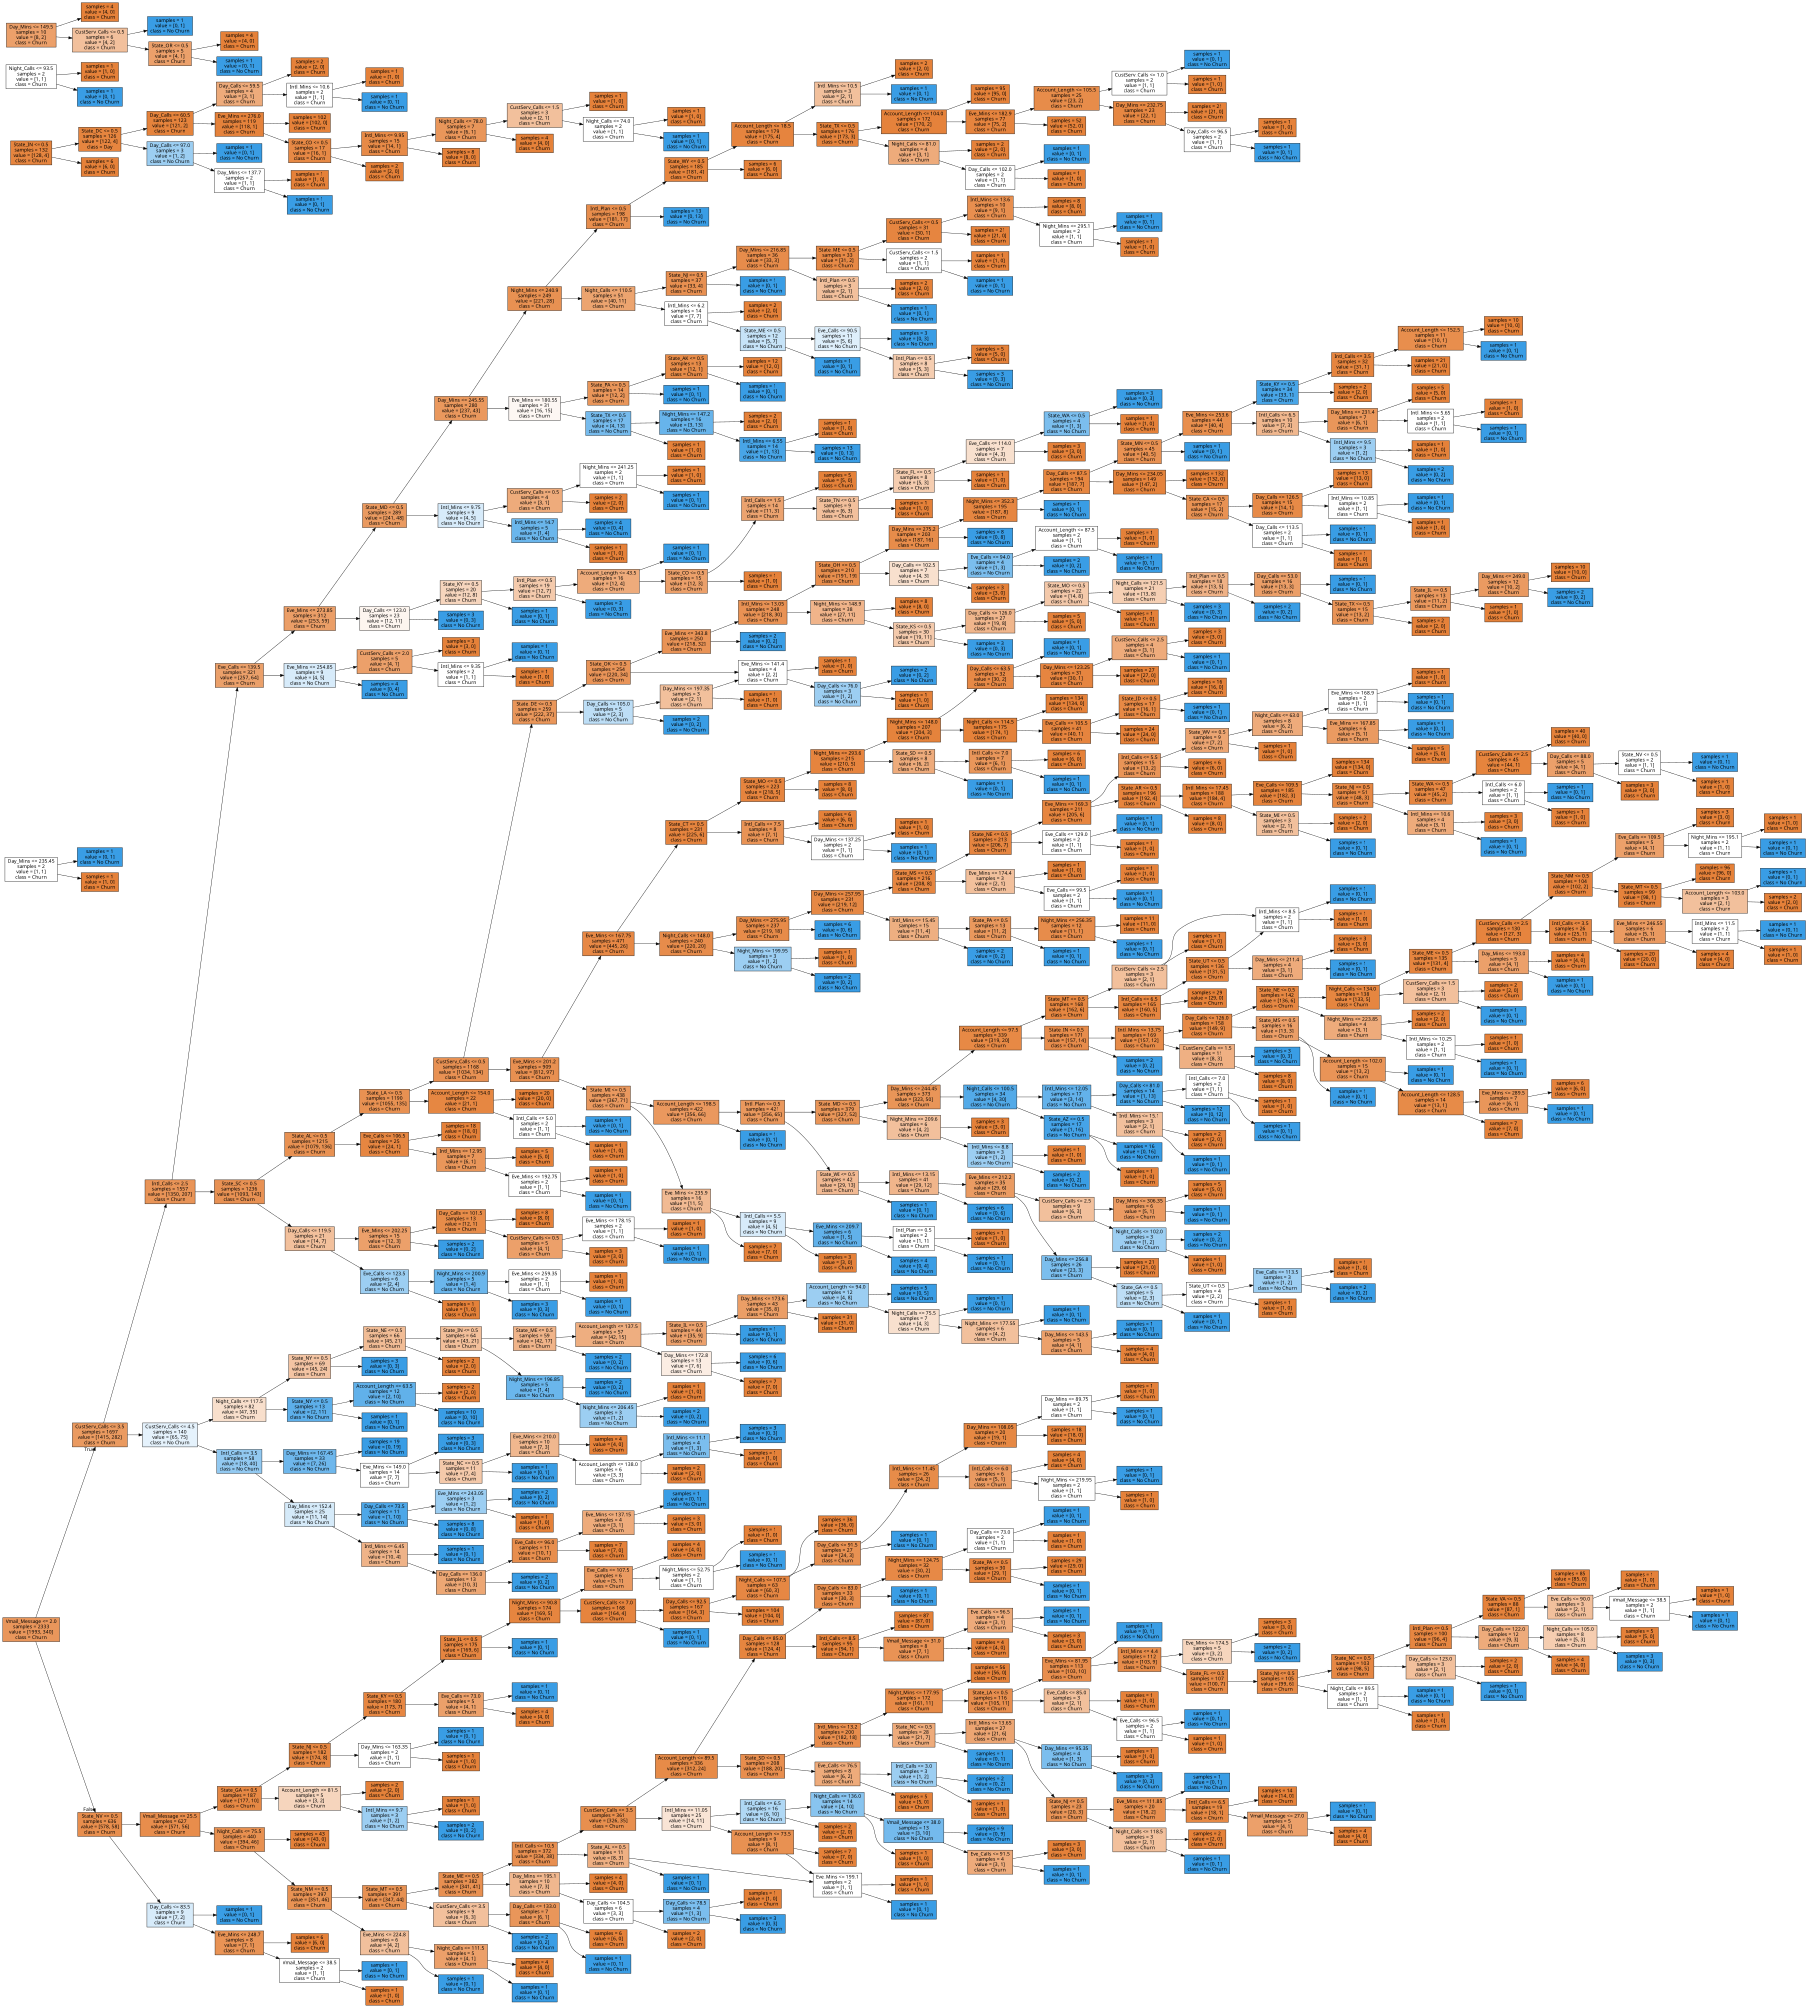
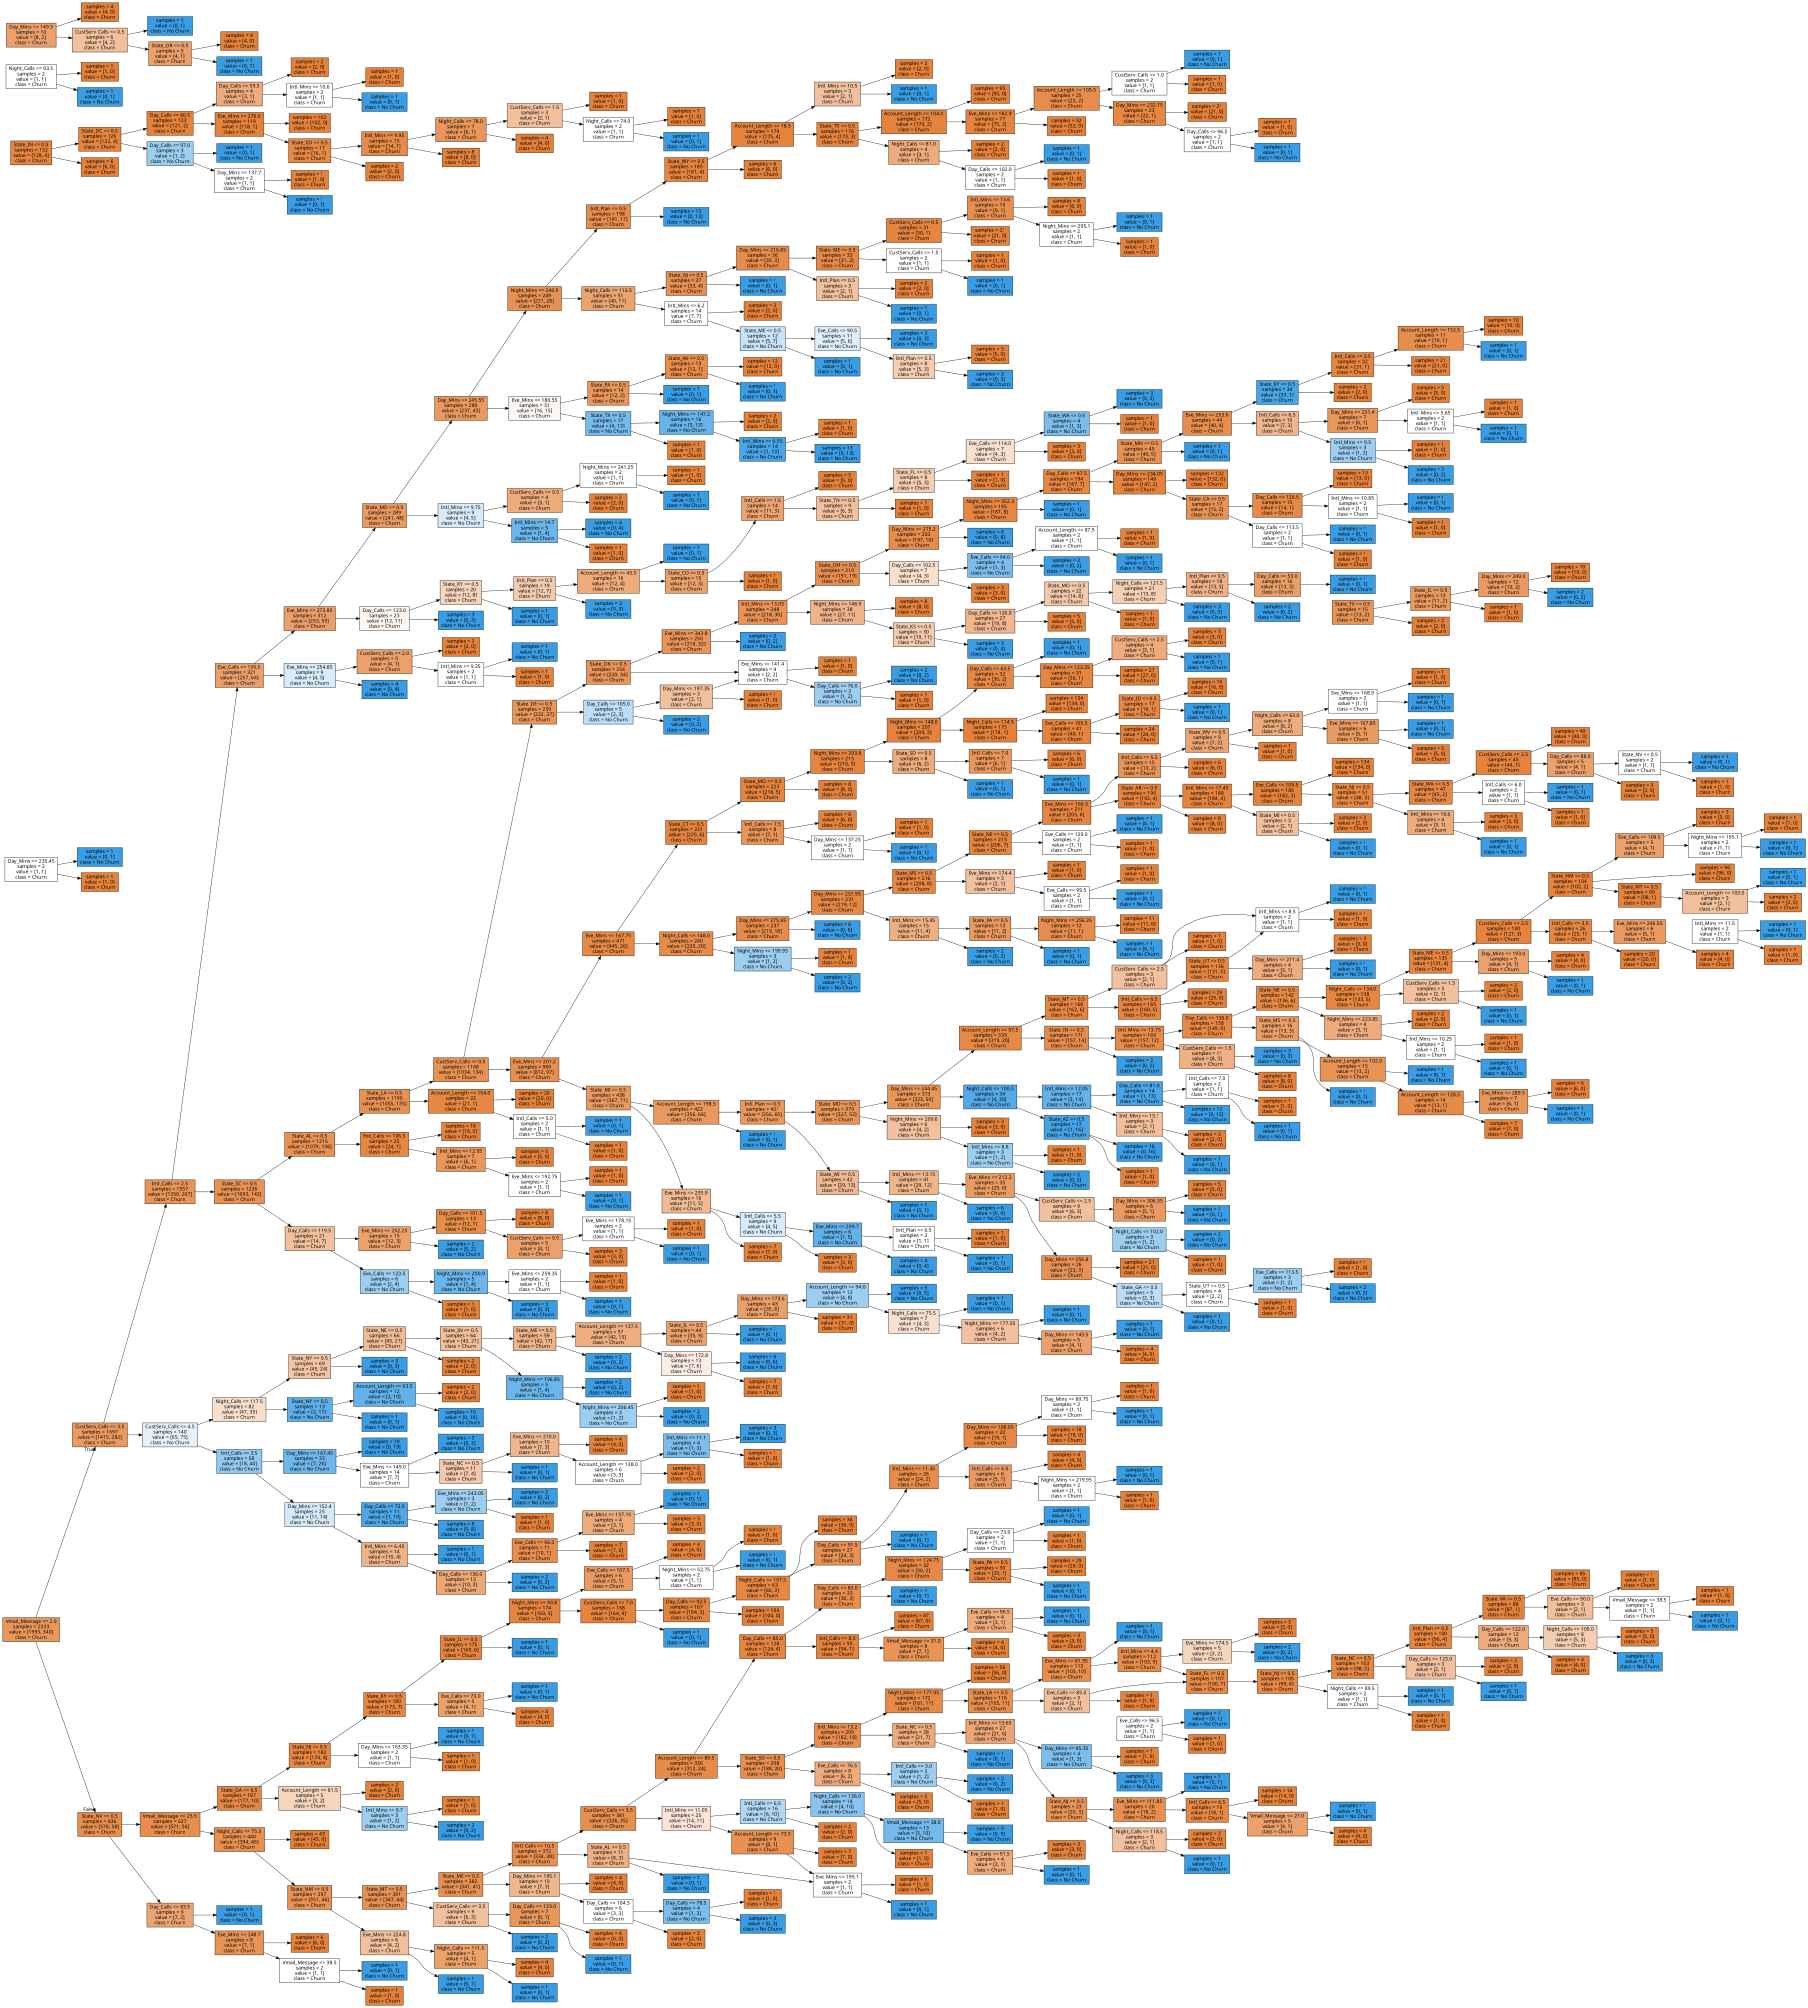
node "State_DC <= 0.5 samples = 126 value = [122, 4] class = Day": label "State_DC <= 0.5 samples = 126 value = [122, 4] class = Day" -> "State_DC <= 0.5 samples = 126 value = [122, 4] class = Churn"
edge "Day_Calls <= 53.0 samples = 16 value = [13, 3] class = Churn" -> "State_TX <= 0.5 samples = 15 value = [13, 2] class = Churn": removed
edge "State_MT <= 0.5 samples = 99 value = [98, 1] class = Churn" -> "samples = 96 value = [96, 0] class = Churn": now "State_NM <= 0.5 samples = 104 value = [102, 2] class = Churn" -> "samples = 96 value = [96, 0] class = Churn"
edge "Eve_Mins <= 246.55 samples = 6 value = [5, 1] class = Churn" -> "Intl_Mins <= 11.5 samples = 2 value = [1, 1] class = Churn": removed
node "Day_Mins <= 256.8 samples = 26 value = [23, 3] class = Churn": fillcolor #7bbeee -> #e89153
edge "Eve_Calls <= 85.0 samples = 3 value = [2, 1] class = Churn" -> "Eve_Calls <= 96.5 samples = 2 value = [1, 1] class = Churn": now "Eve_Calls <= 85.0 samples = 3 value = [2, 1] class = Churn" -> "State_FL <= 0.5 samples = 107 value = [100, 7] class = Churn"
node "Day_Calls <= 83.5 samples = 9 value = [7, 2] class = Churn": fillcolor #d7ebfa -> #eca572
